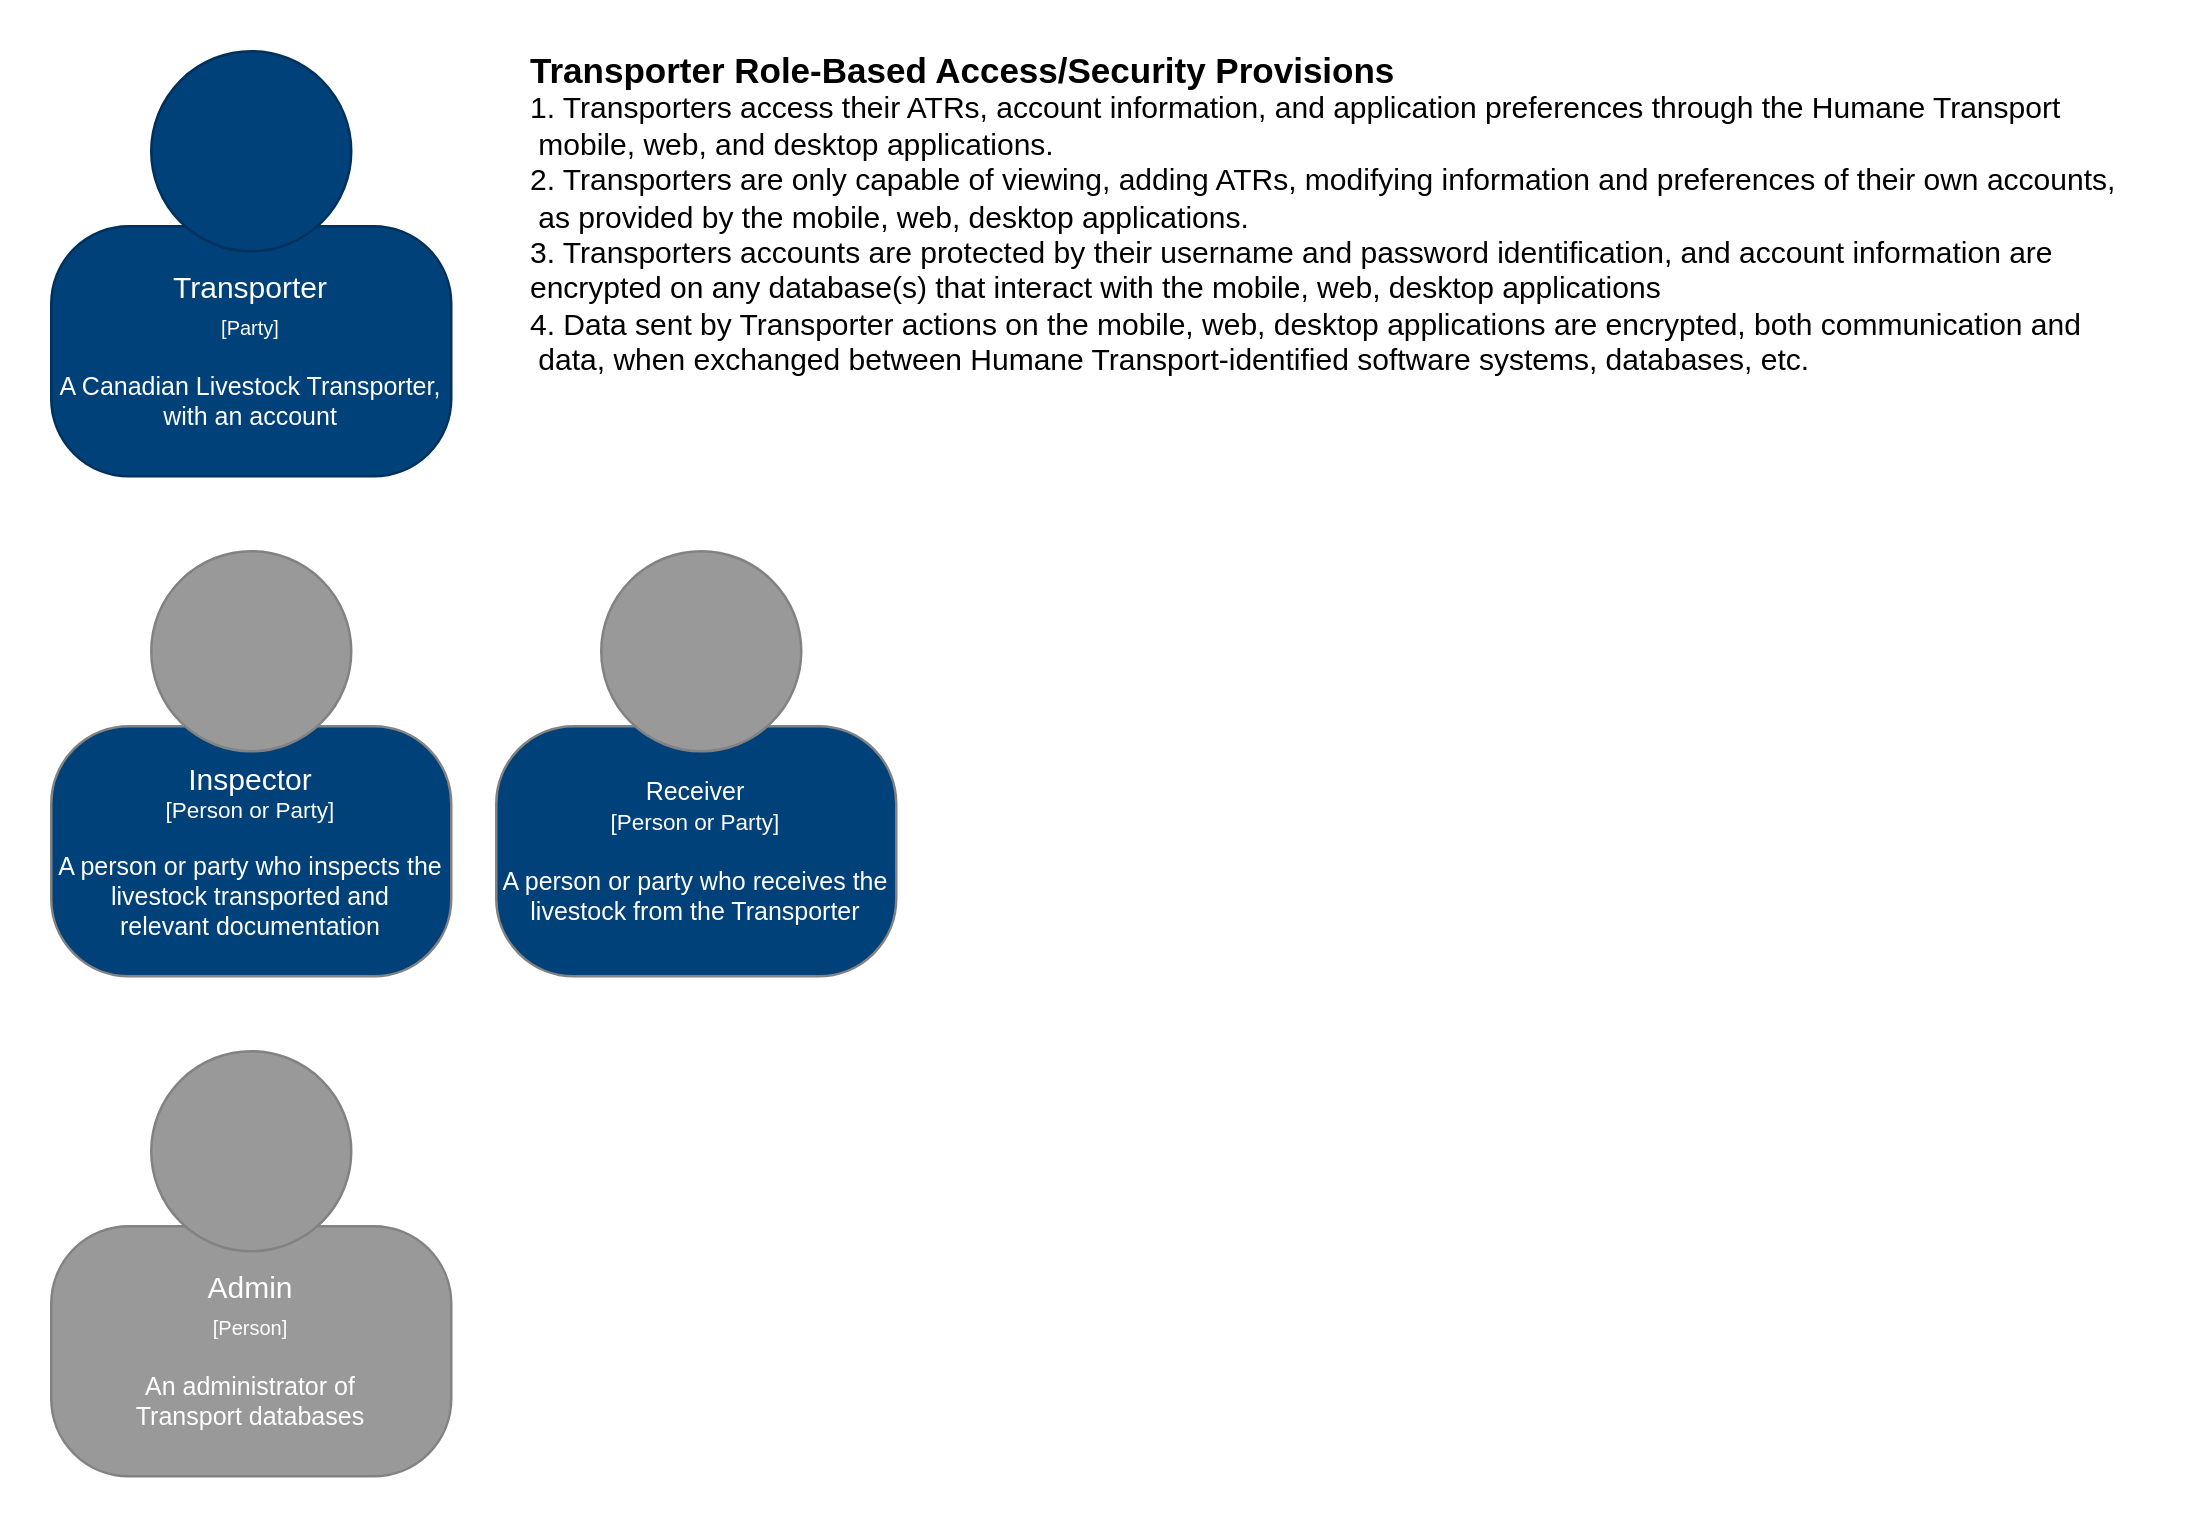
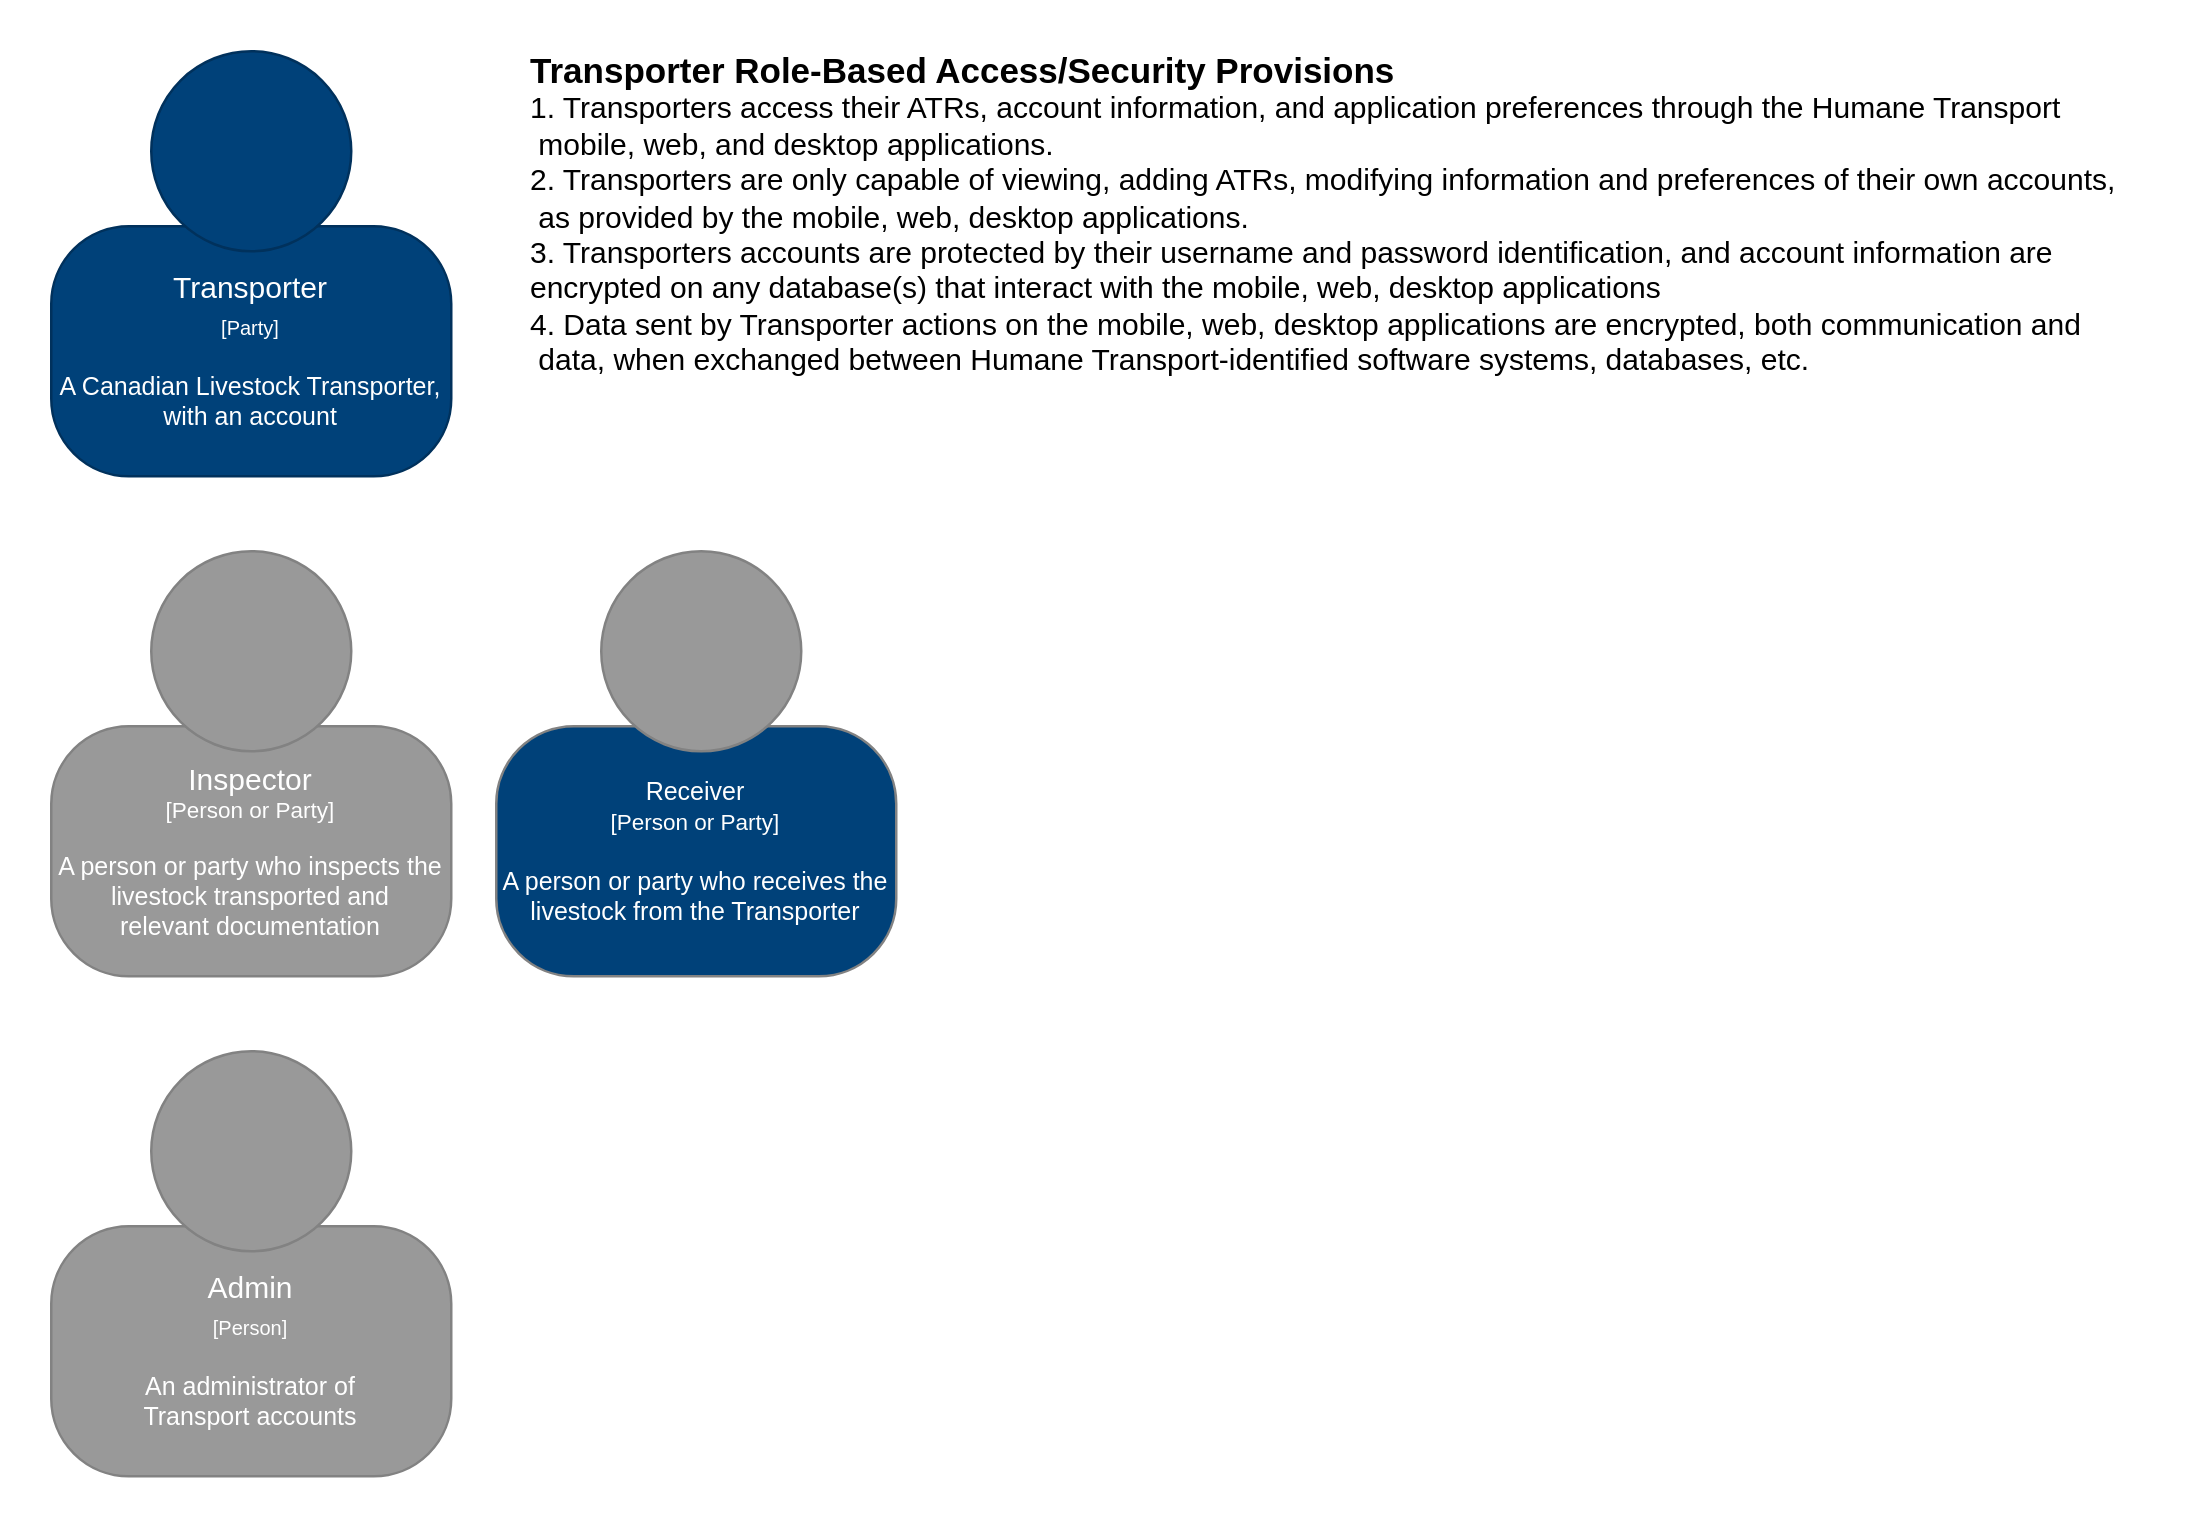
node "Inspector [Person or Party] A person or party who inspects the livestock transported and relevant documentation": fillcolor #004179 -> #999999
node "Admin [Person] An administrator of Transport databases": label "Admin [Person] An administrator of Transport databases" -> "Admin [Person] An administrator of Transport accounts"
